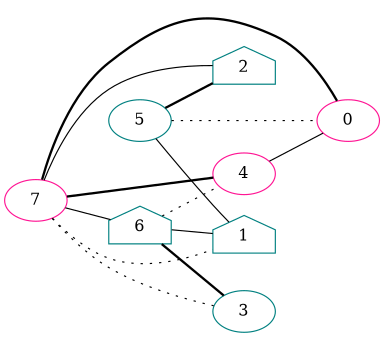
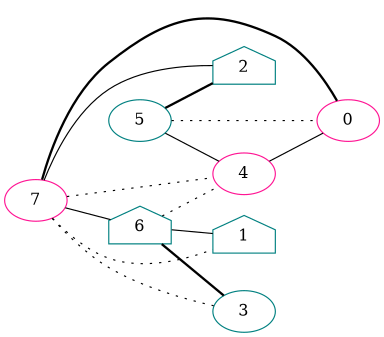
edge "4" -- "7": style bold -> dotted
edge "5" -- "1": now "5" -- "4"
